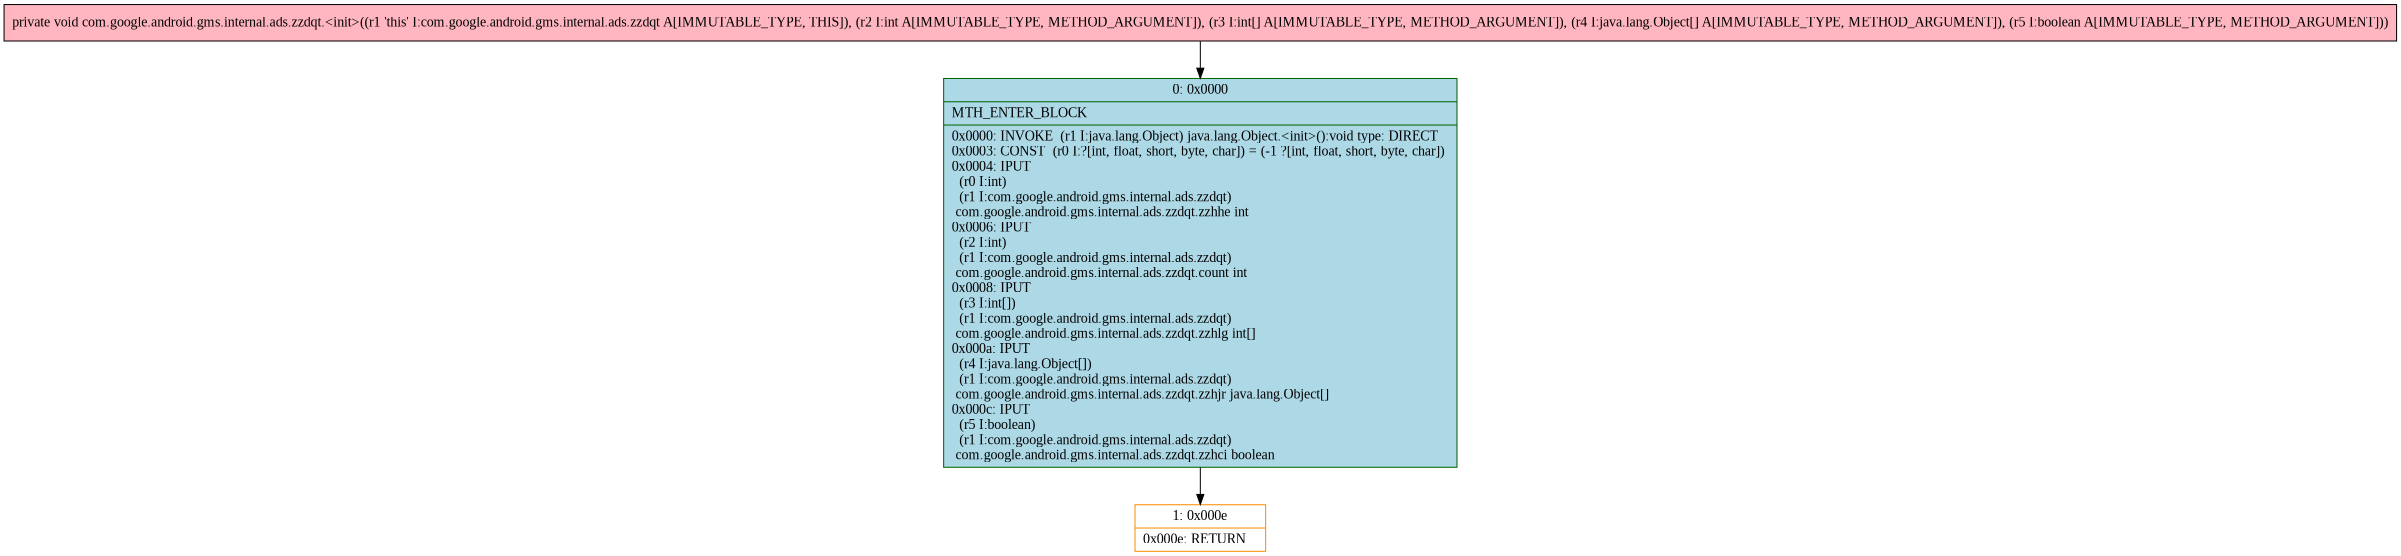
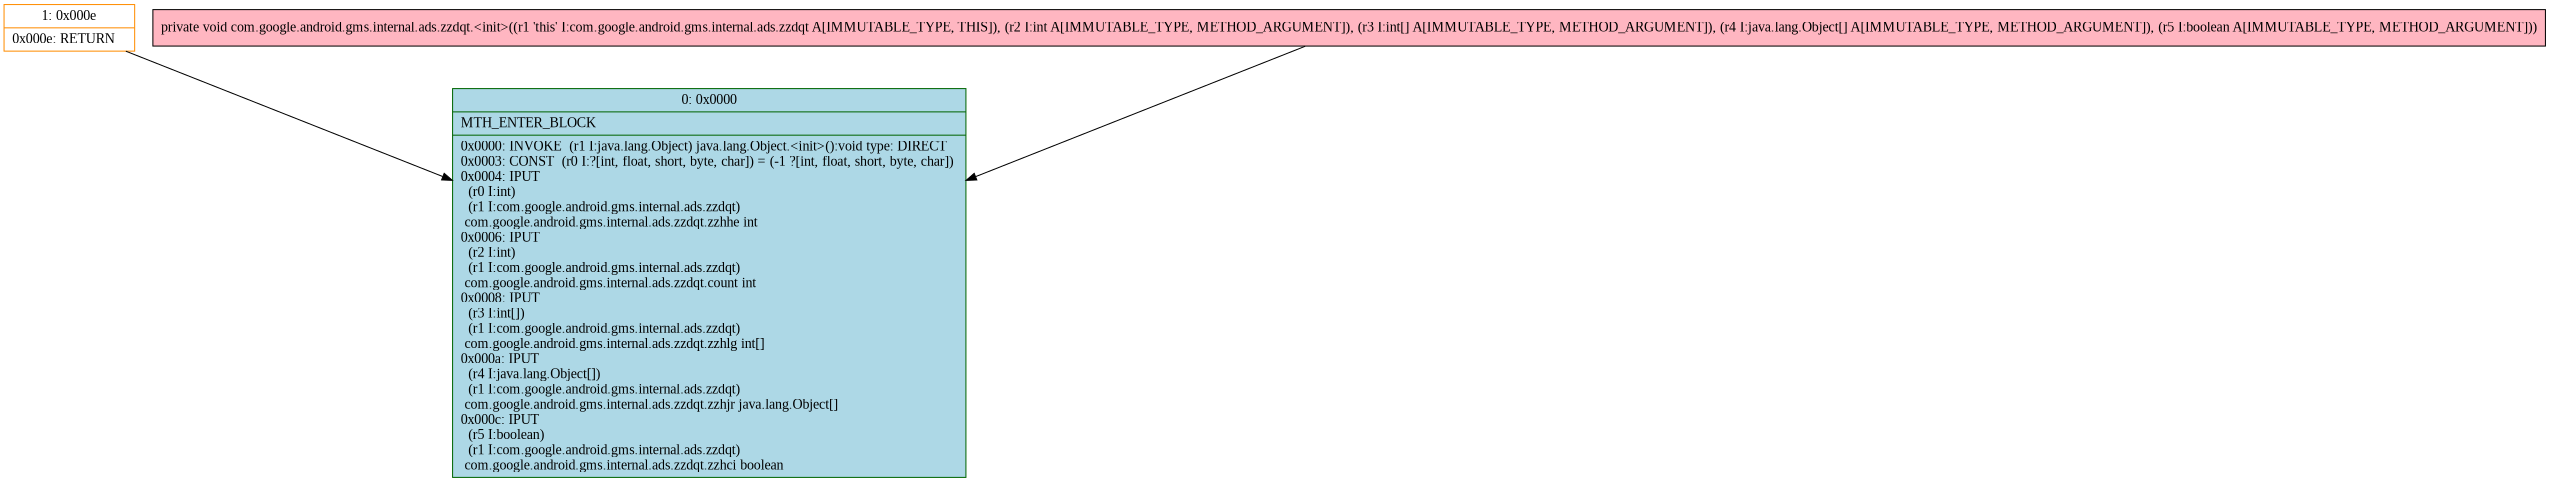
edge "0: 0x0000" -> "1: 0x000e": reversed
